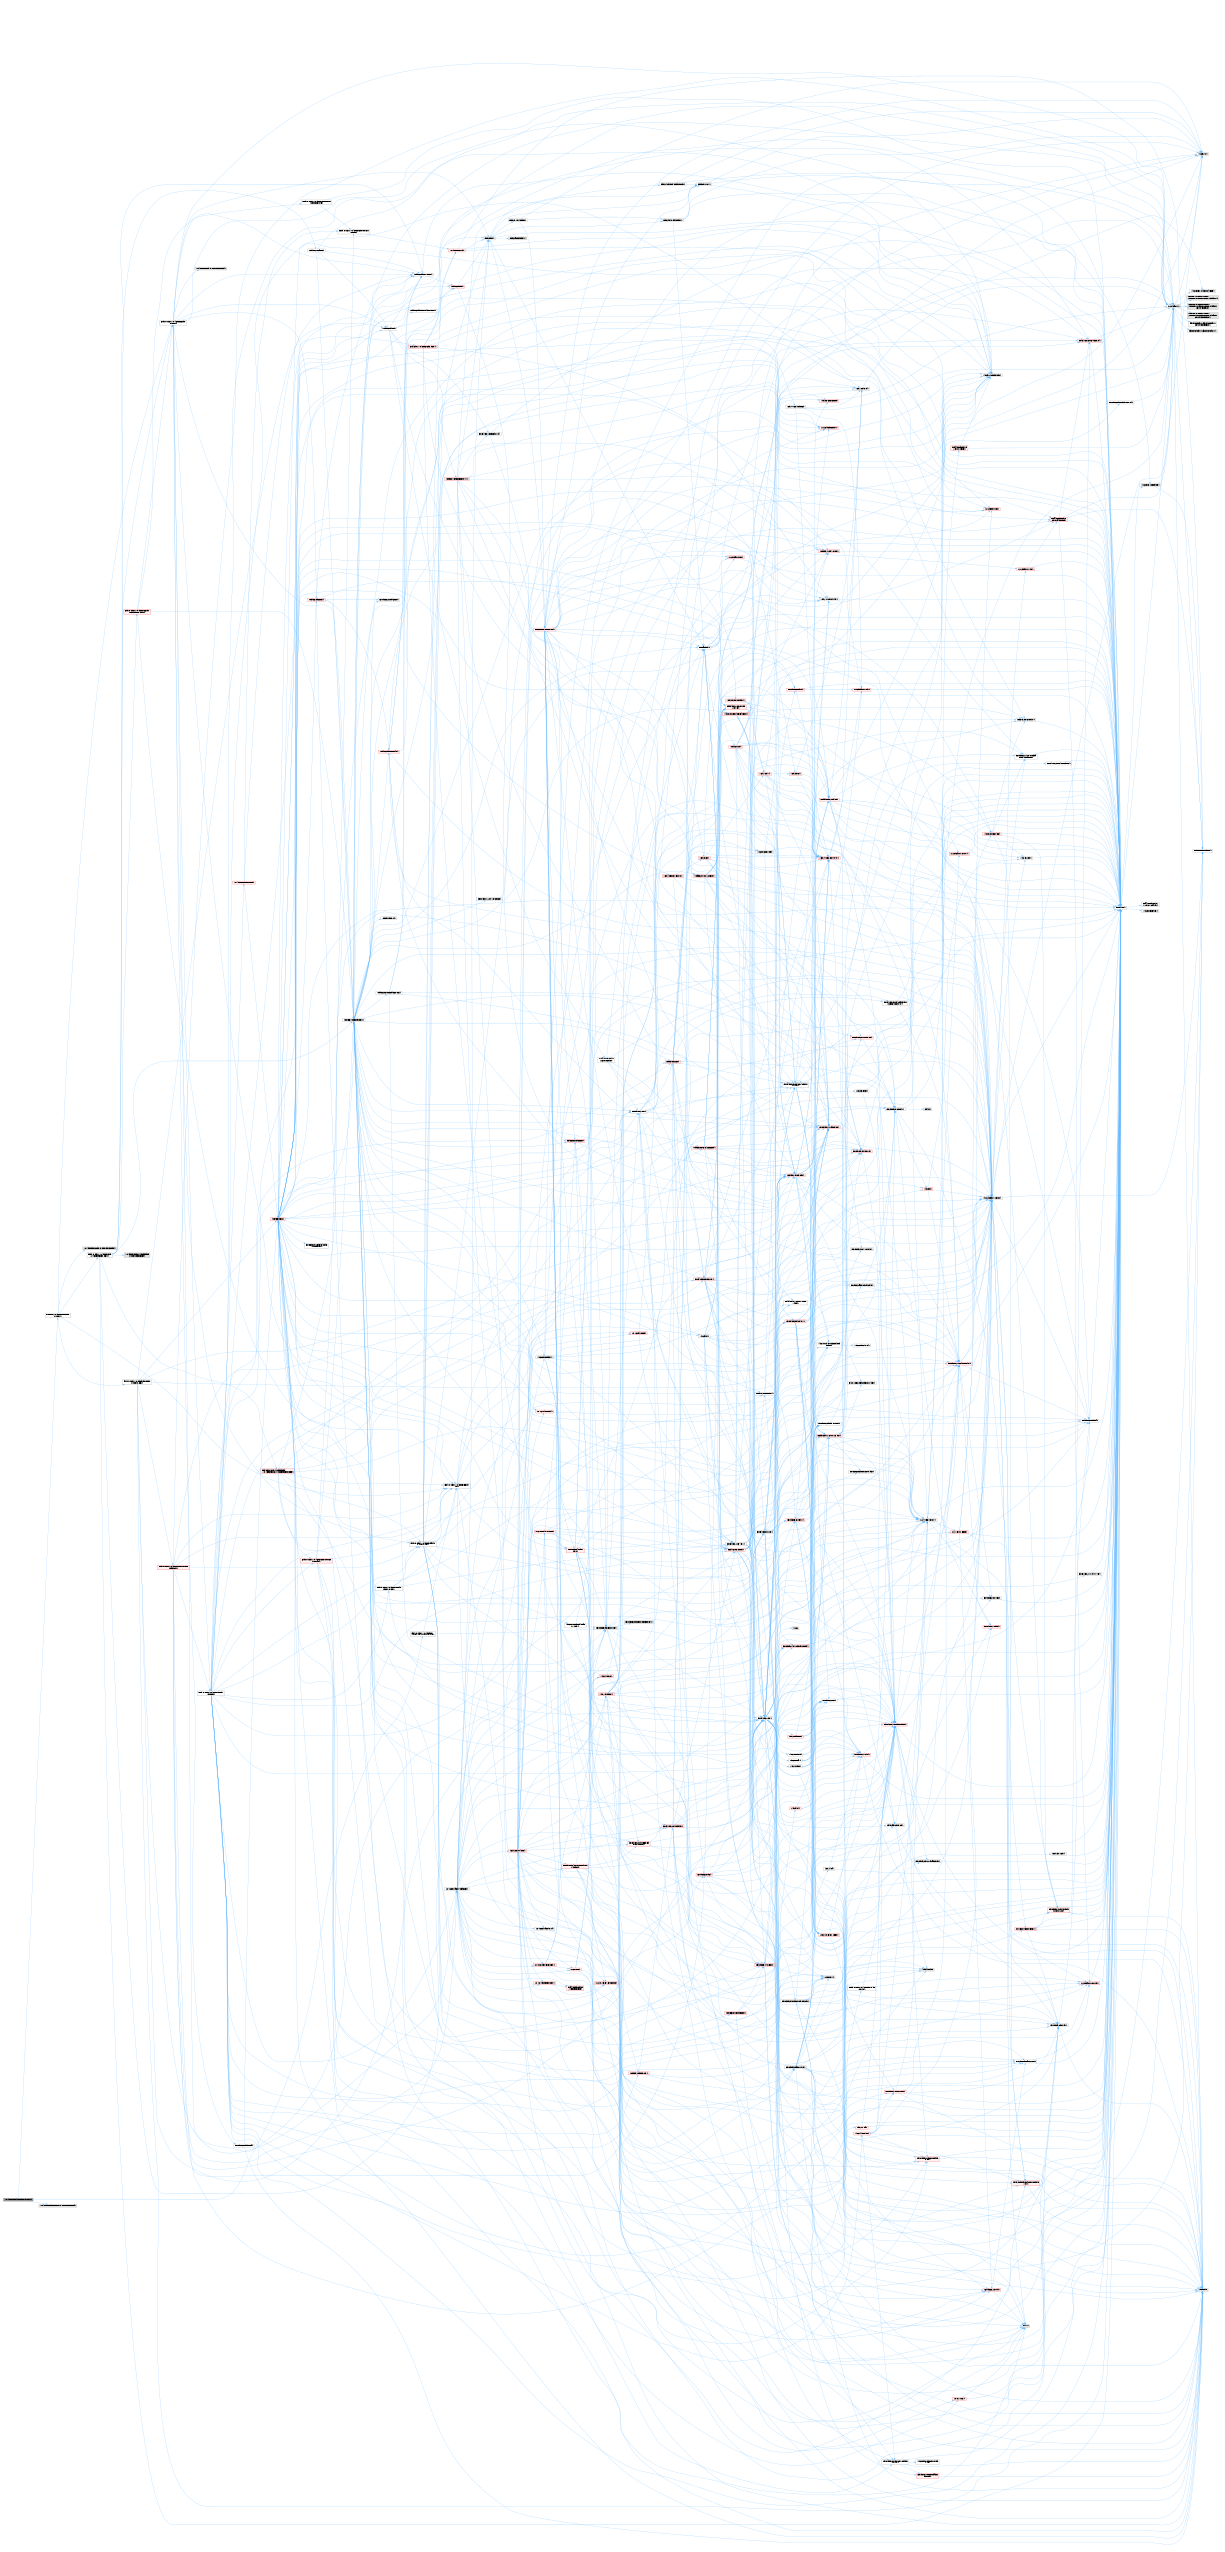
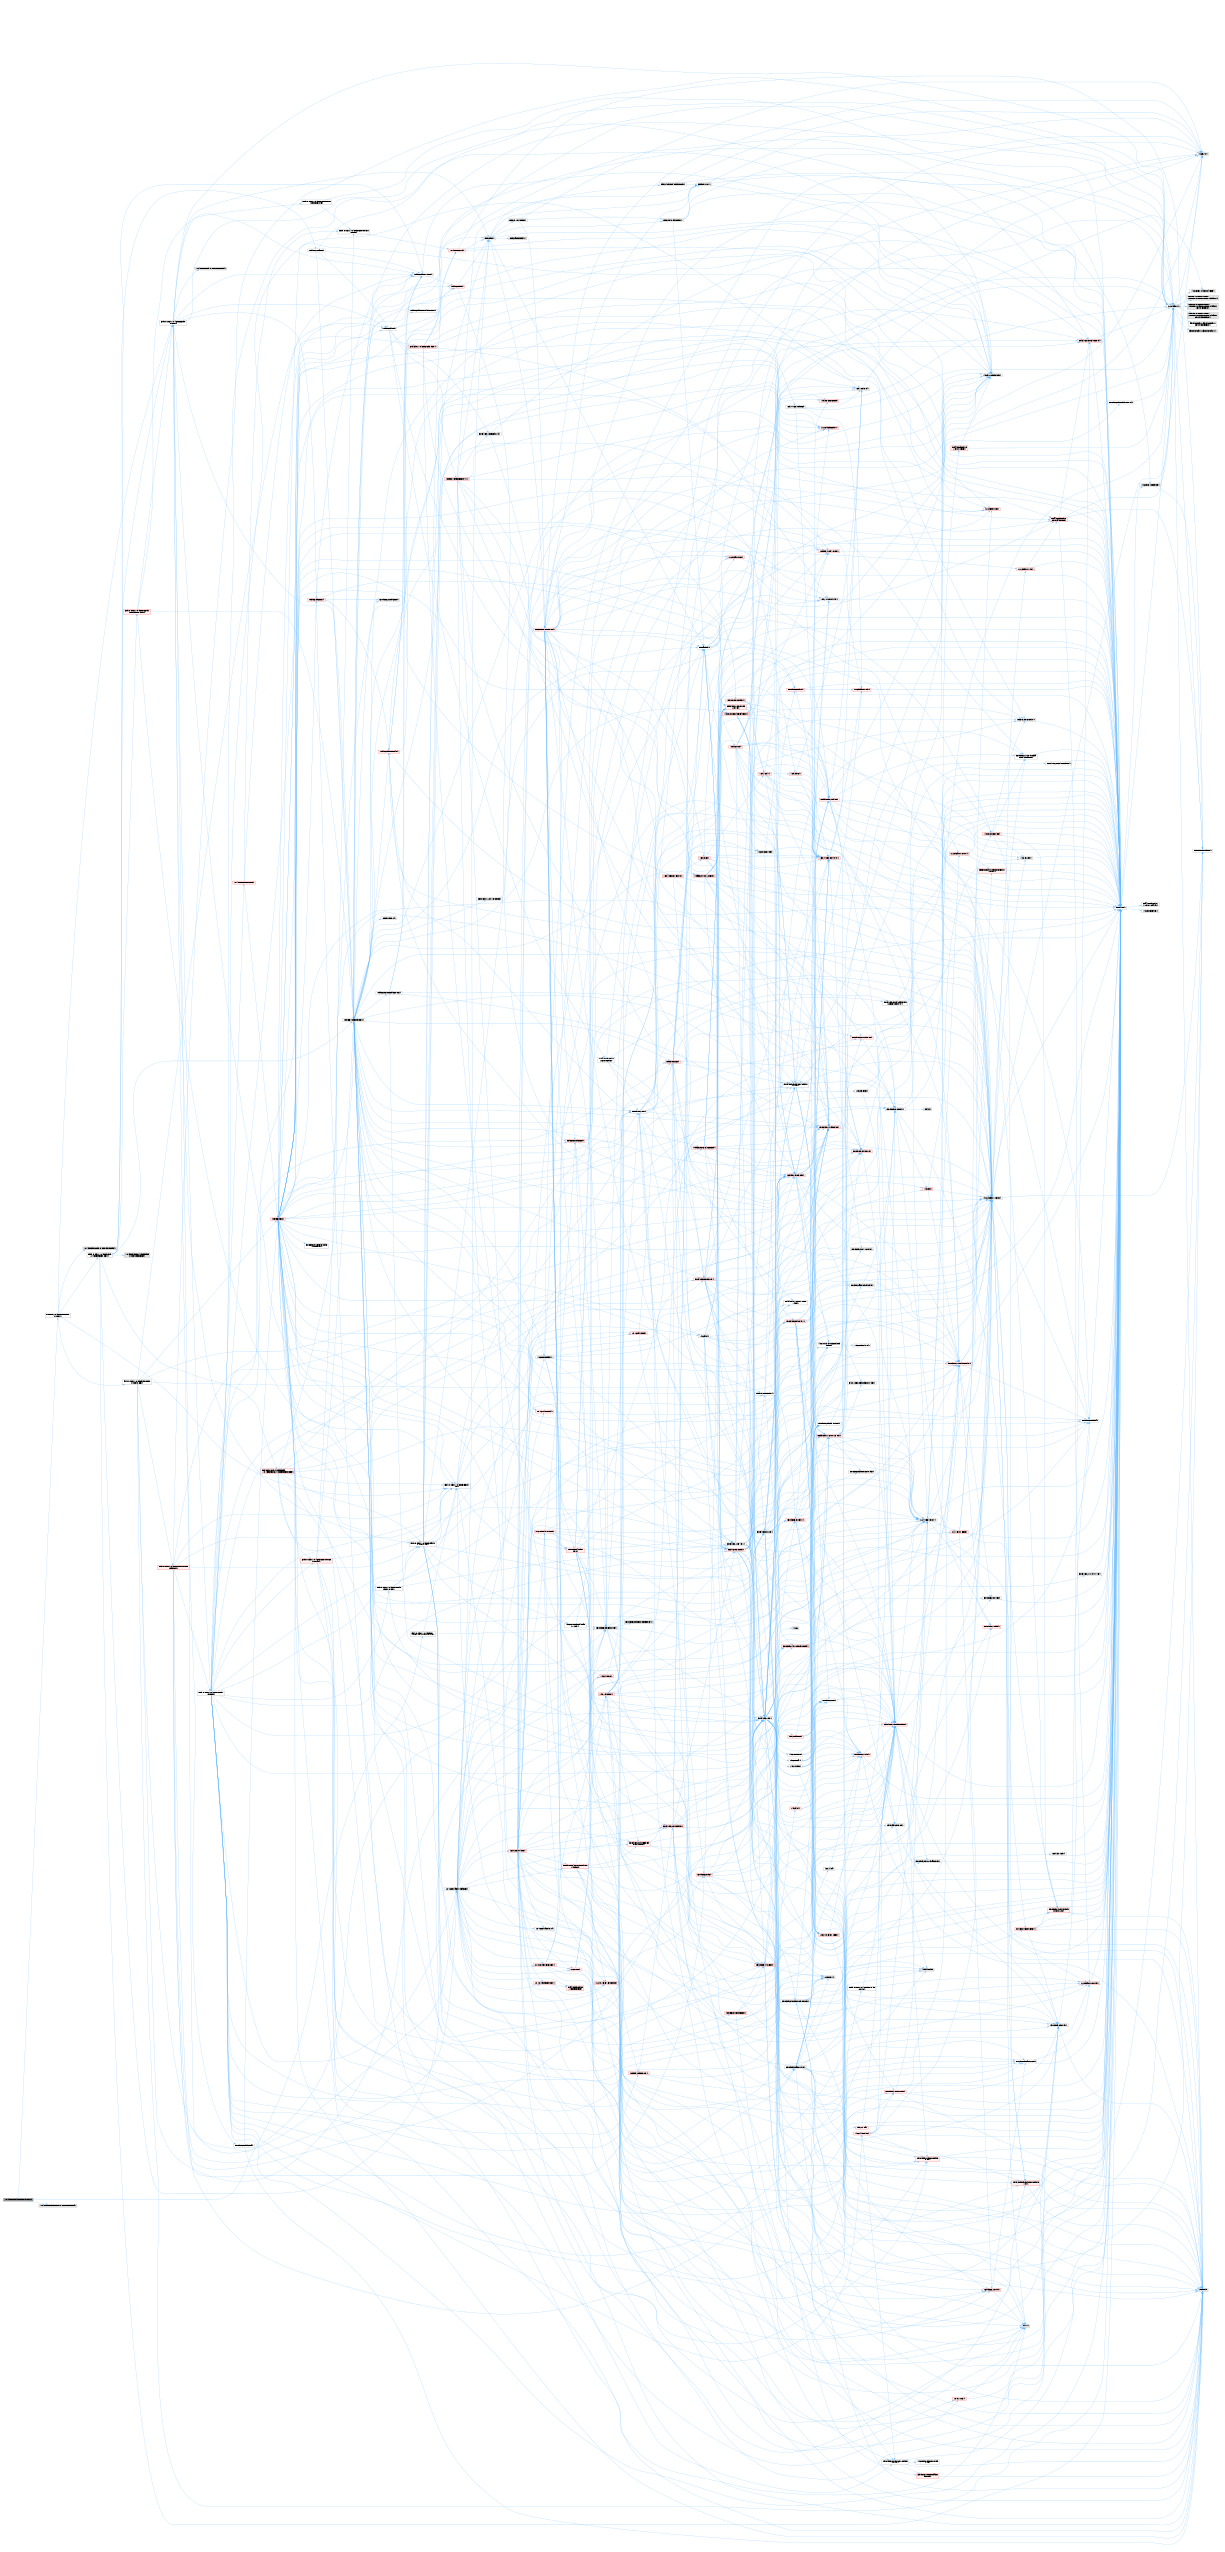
node "GenericPlatform/GenericPlatform Memory.h": added
